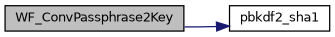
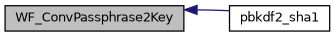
edge "WF_ConvPassphrase2Key" -> "pbkdf2_sha1": reversed
